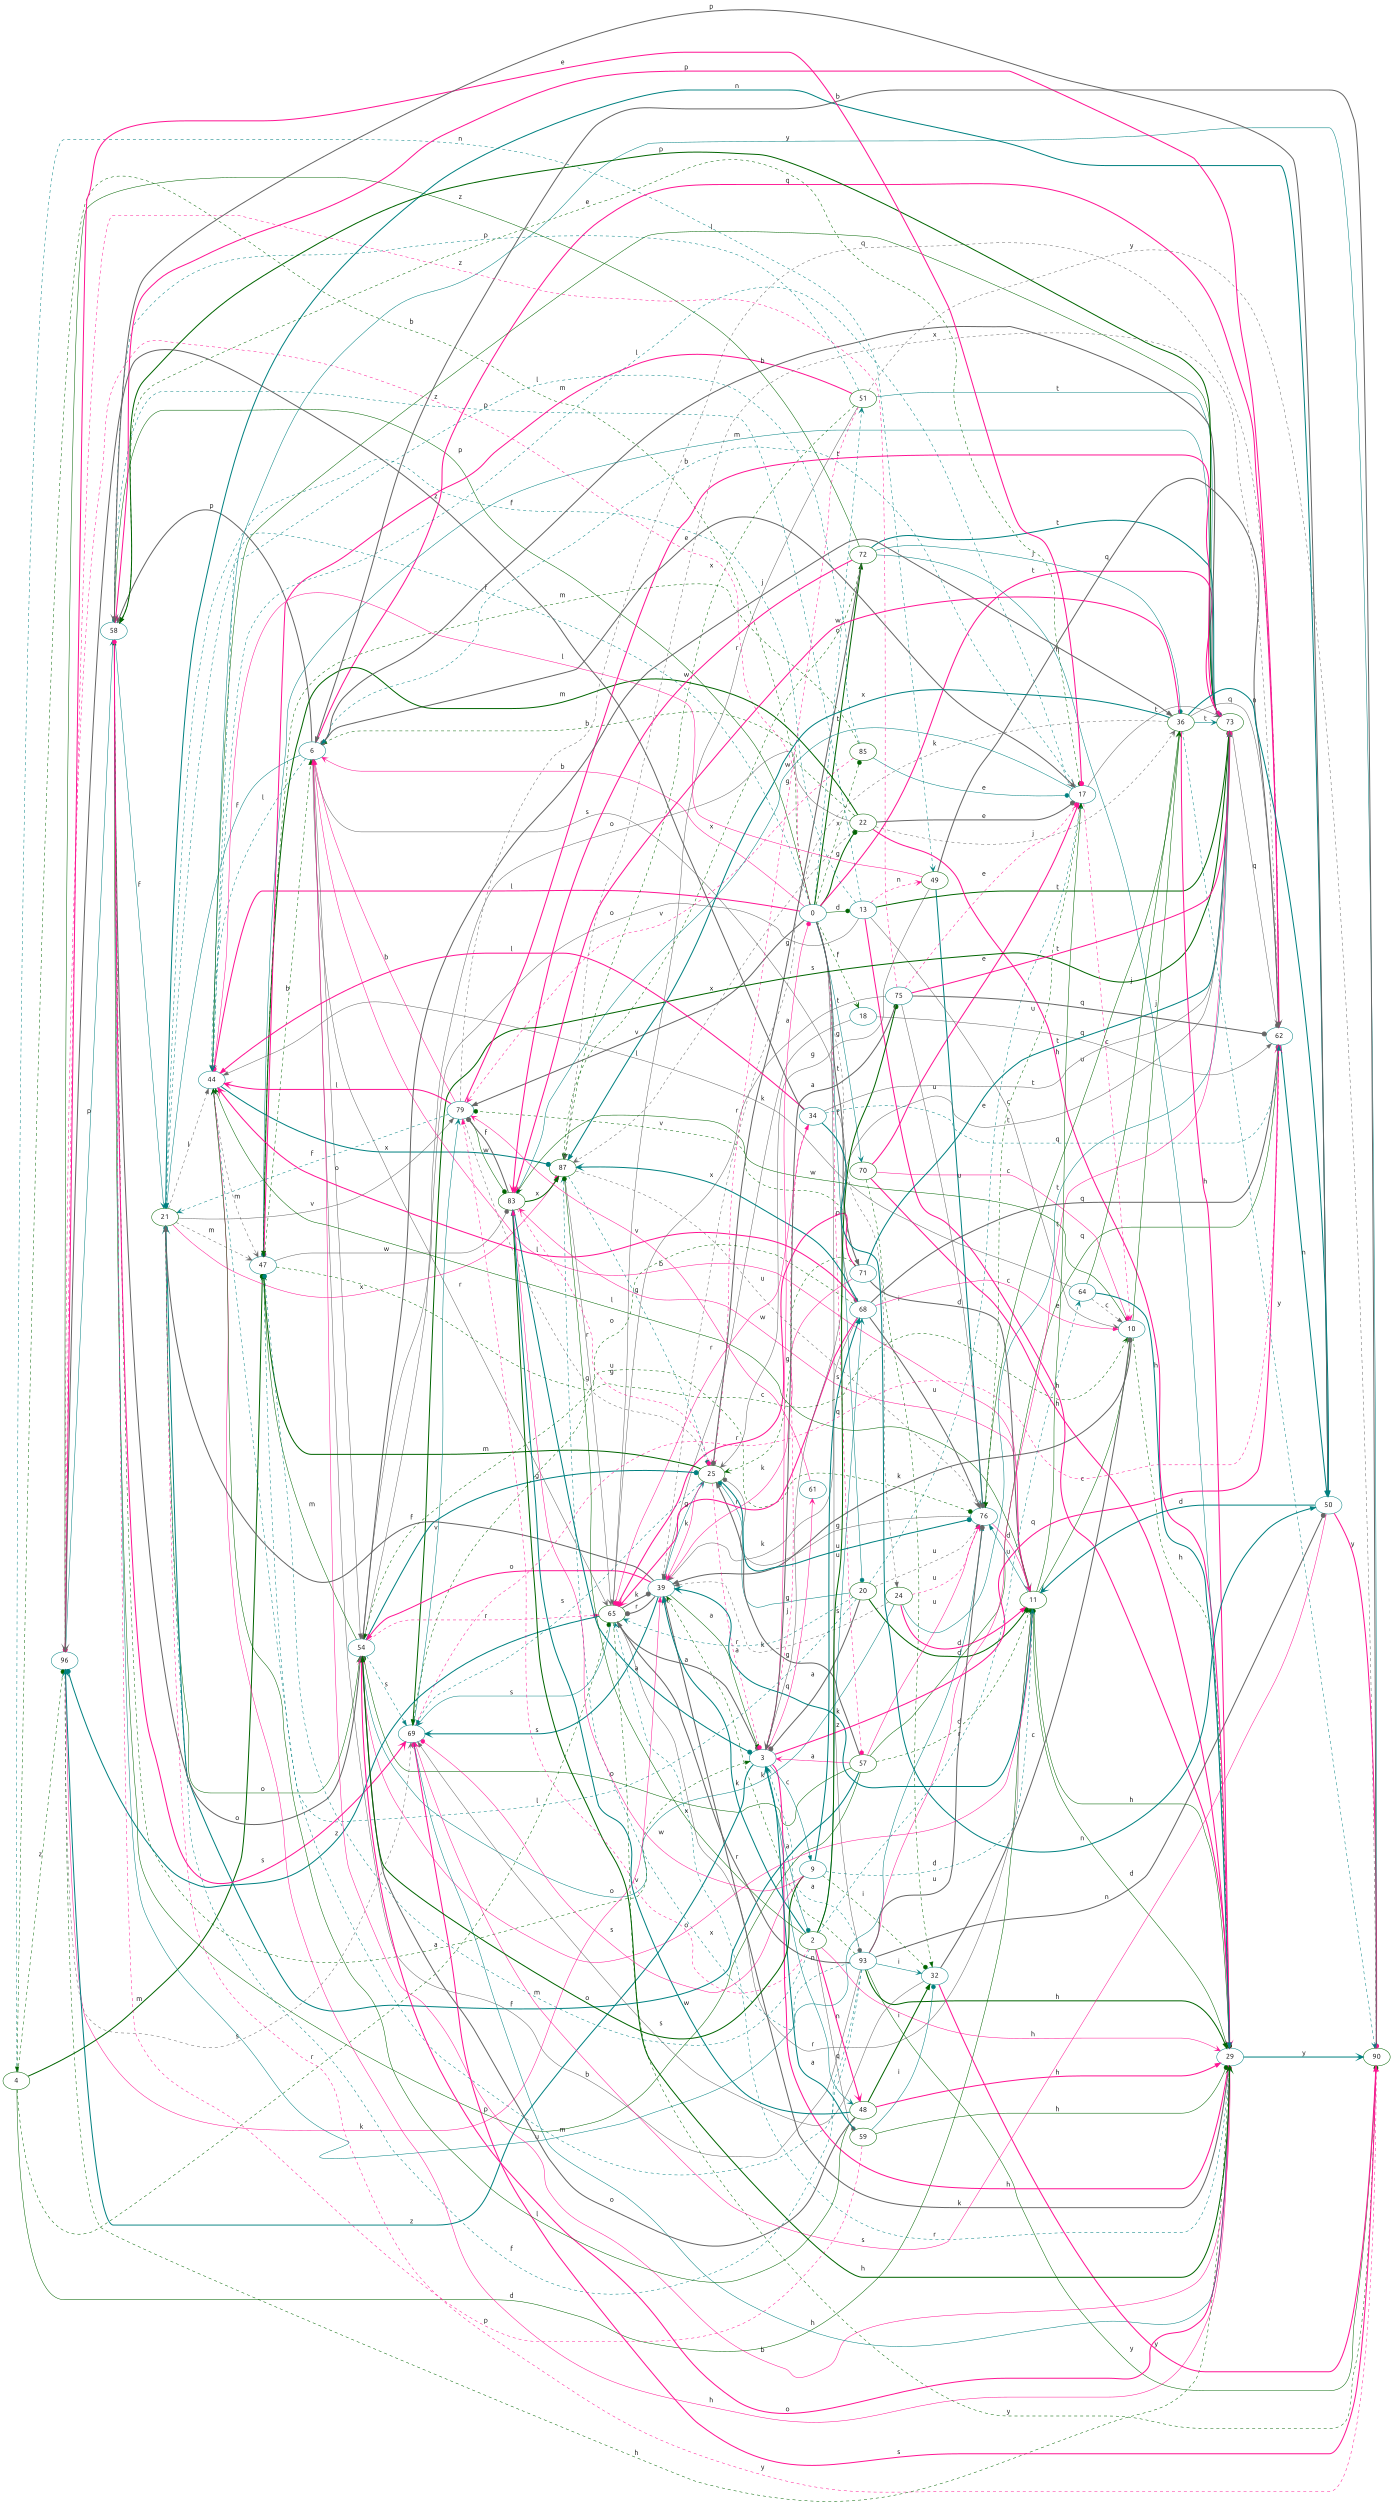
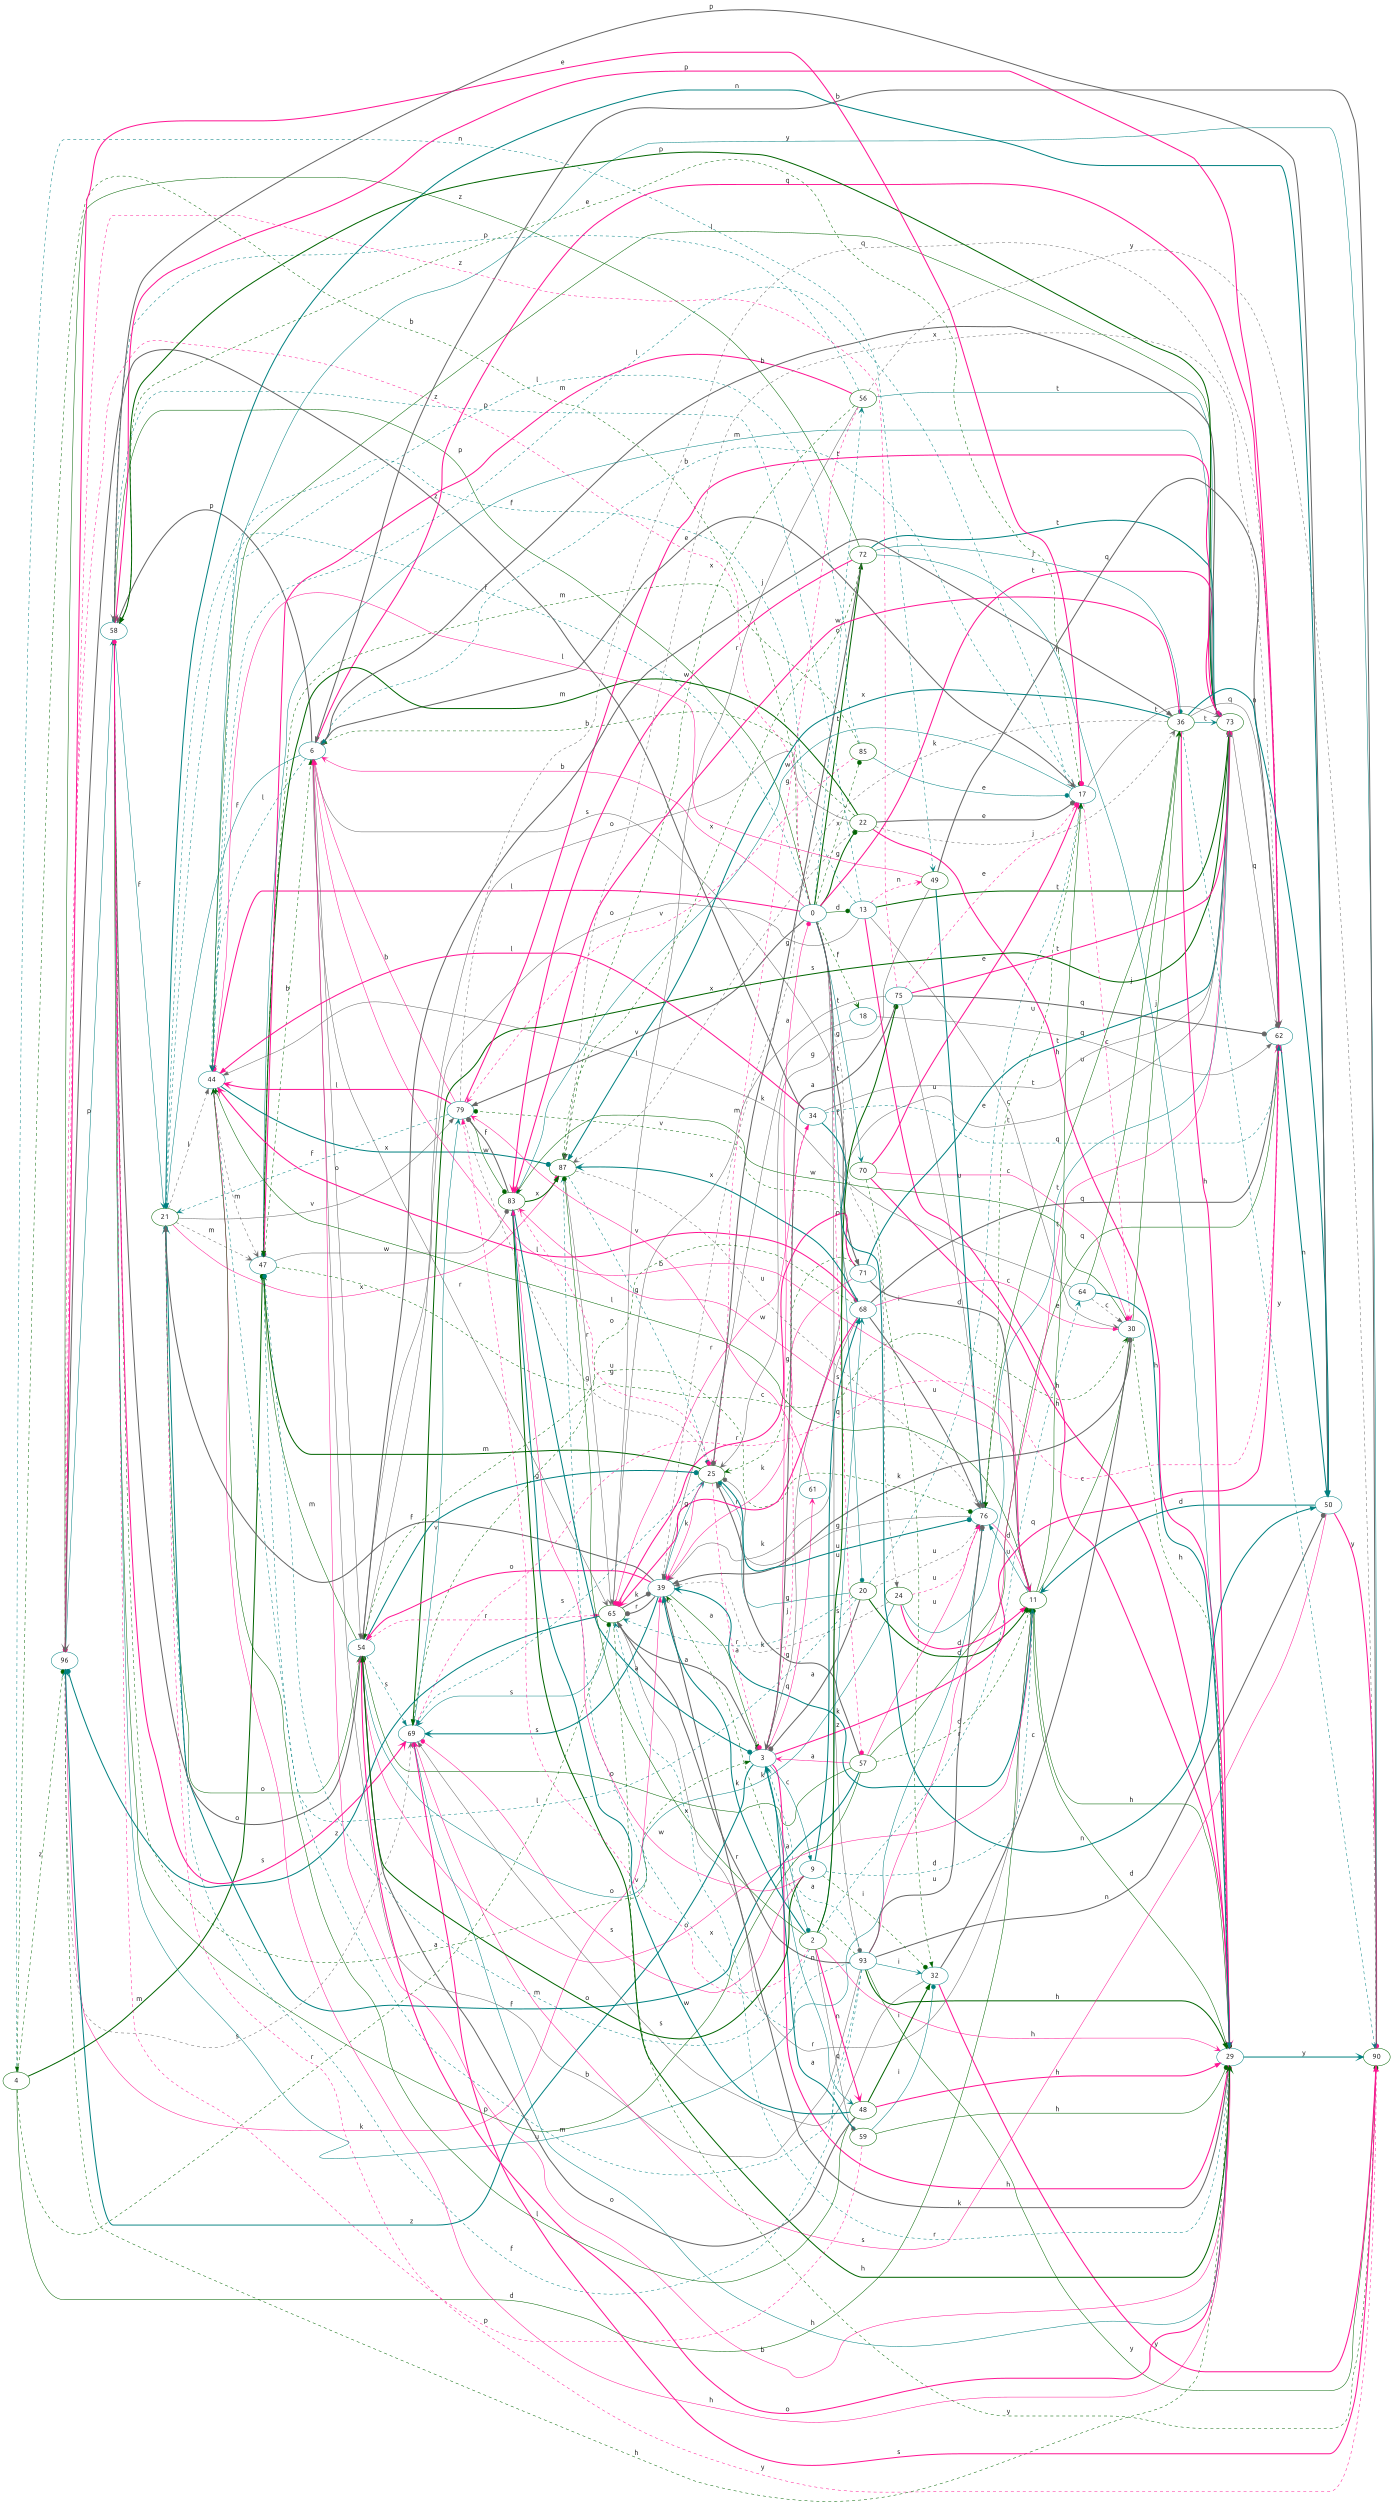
node "51": label "51" -> "56"
edge "75" -> "65": label "r" -> "m"
node "10": label "10" -> "30"
